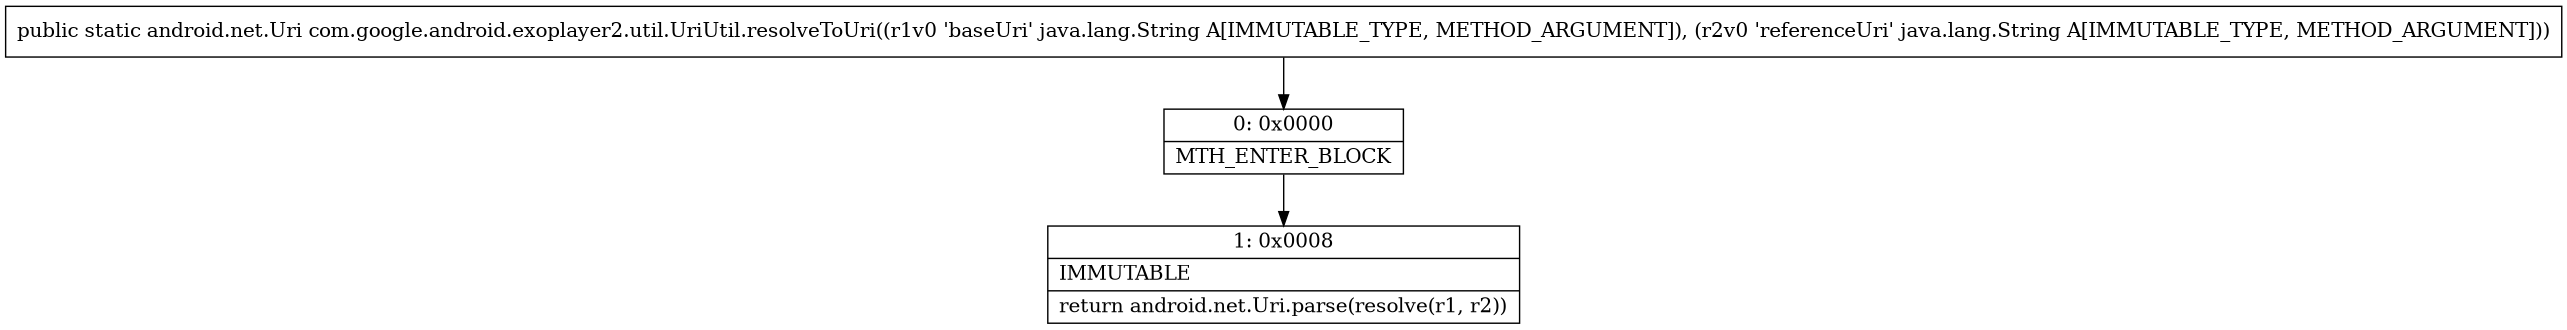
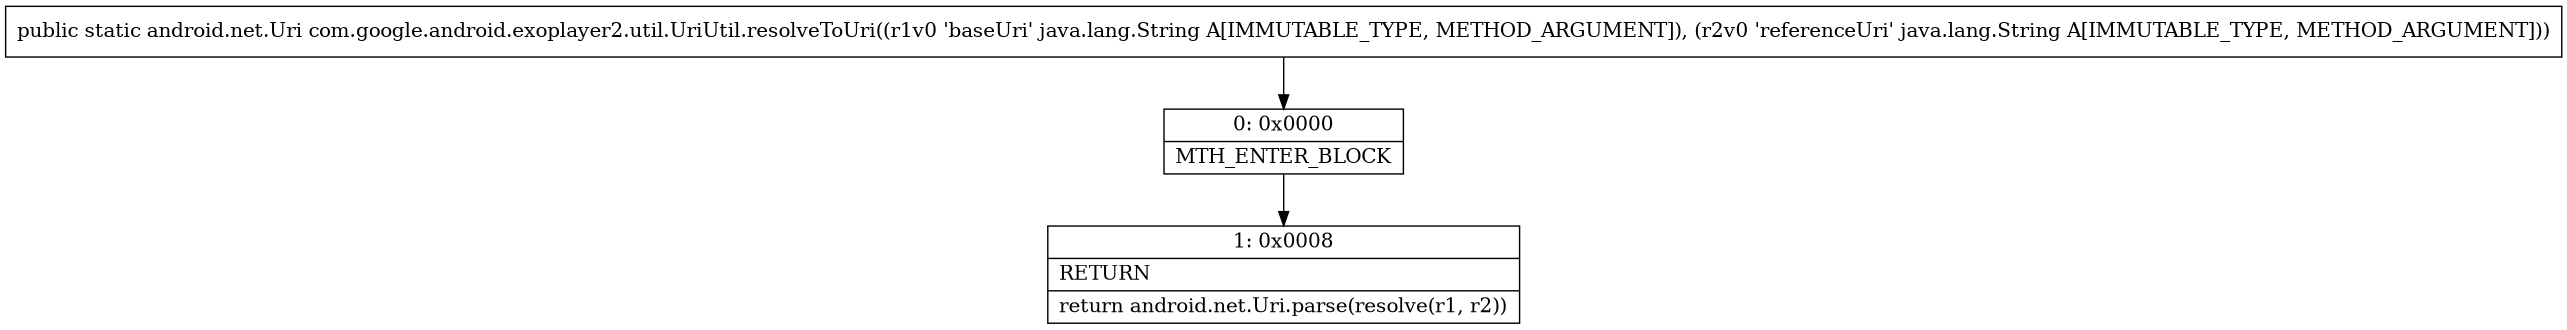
node "1: 0x0008": text "IMMUTABLE" -> "RETURN"
